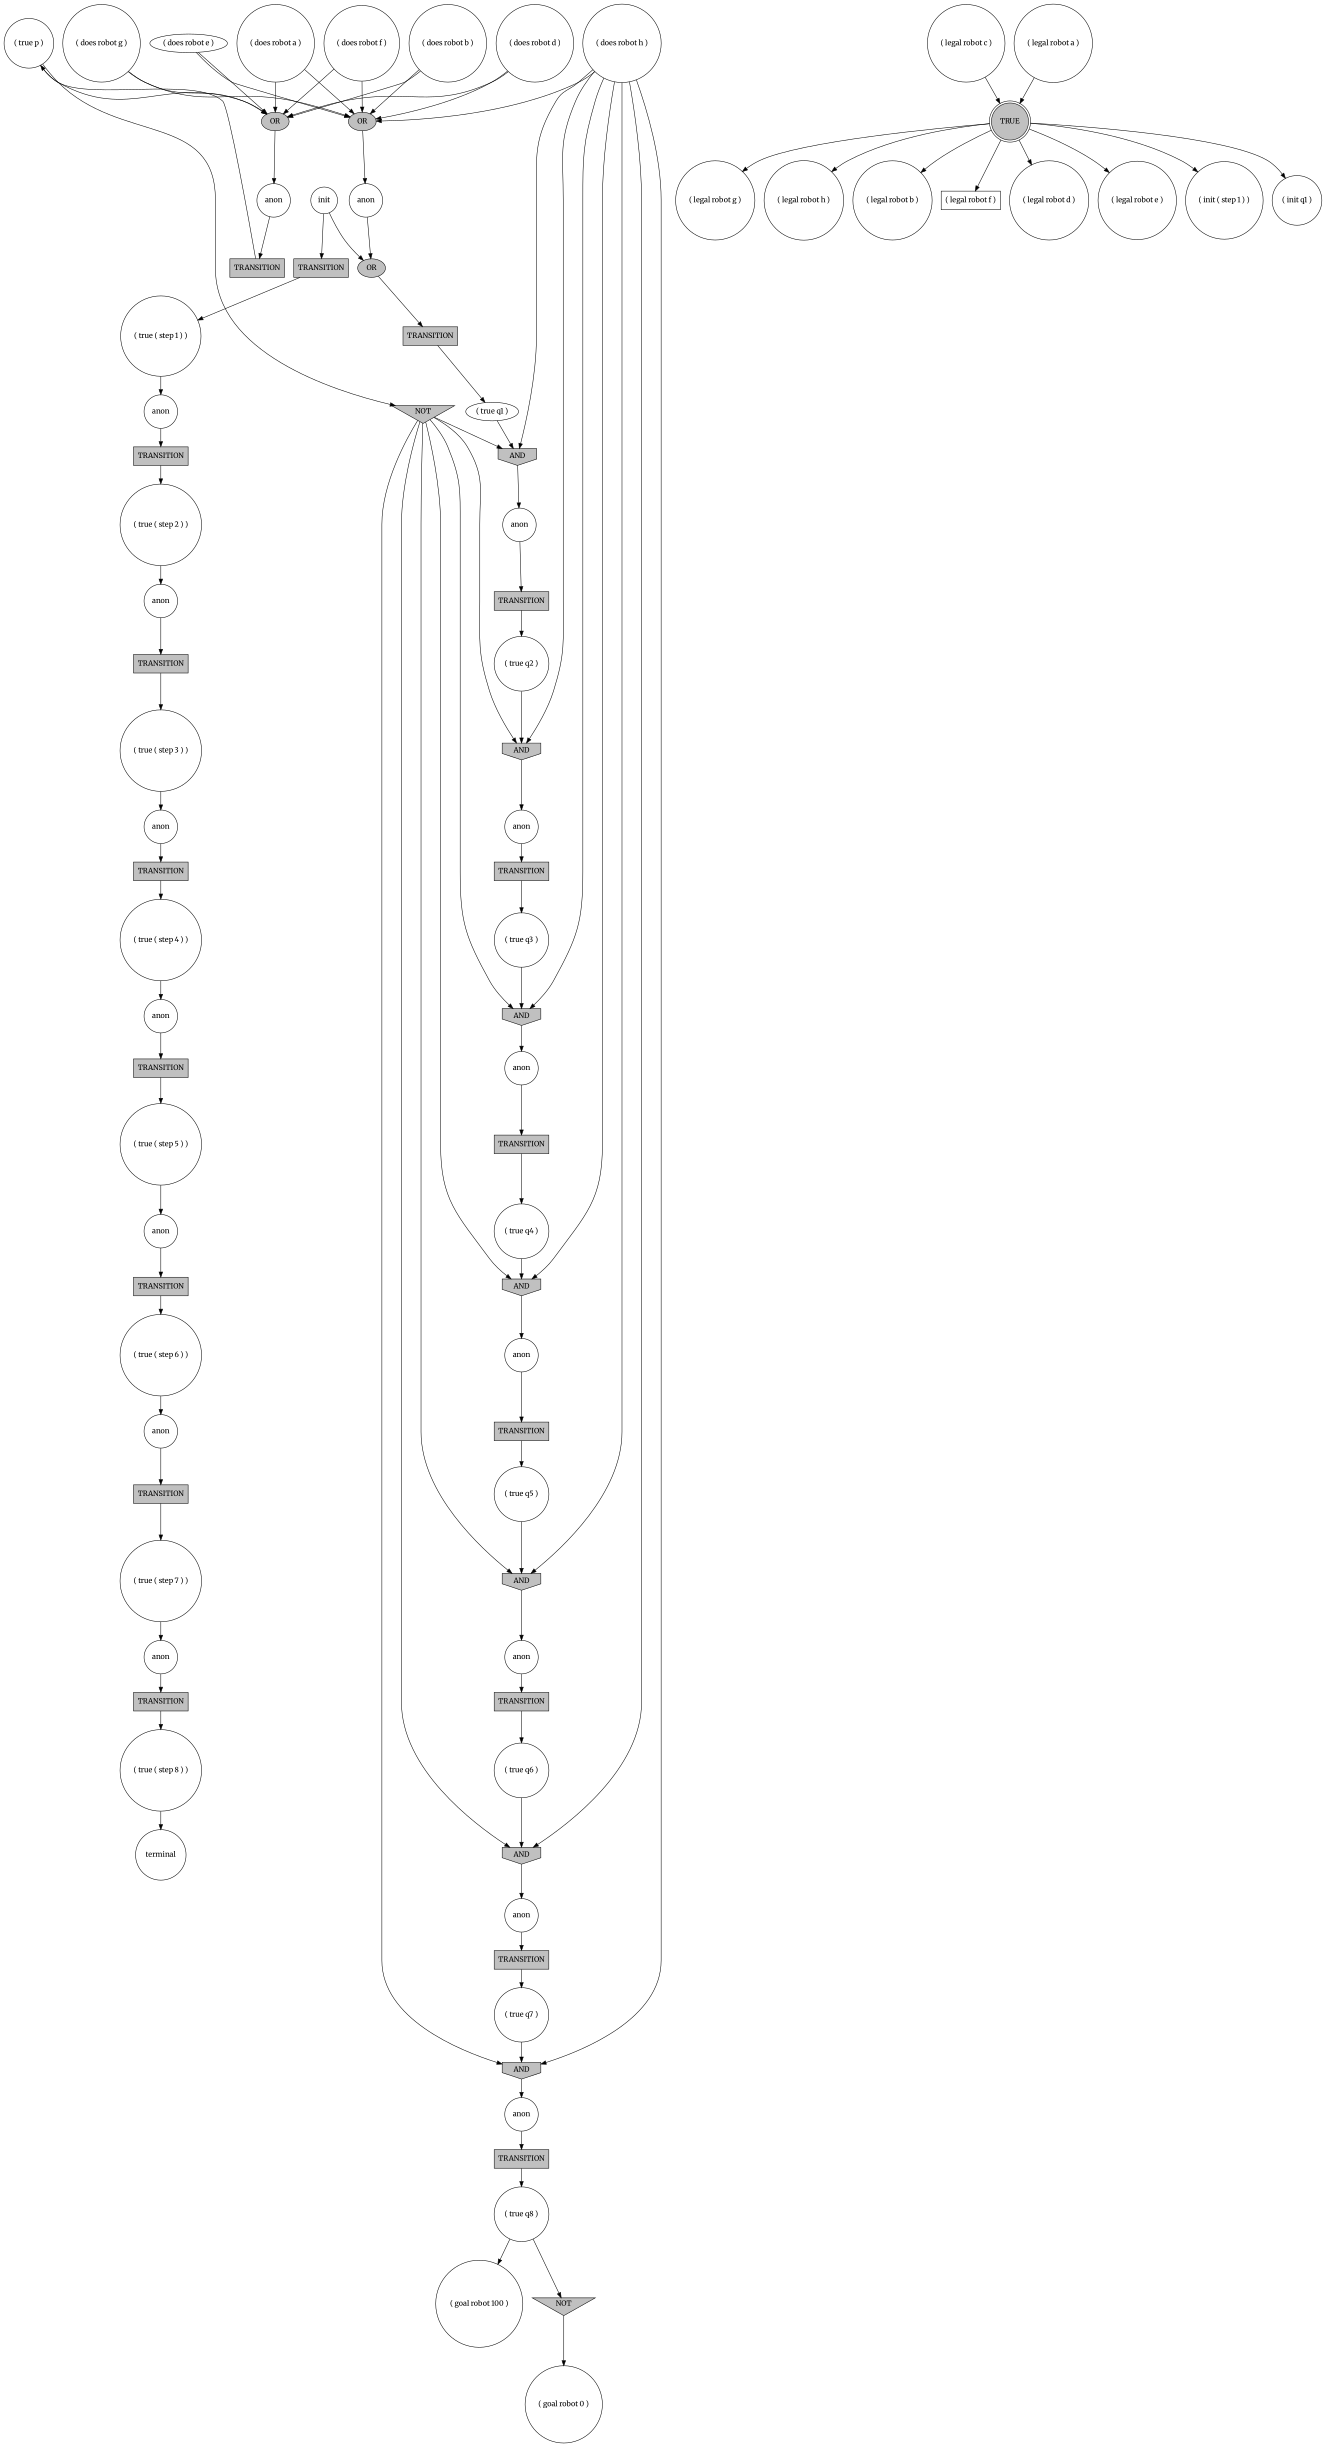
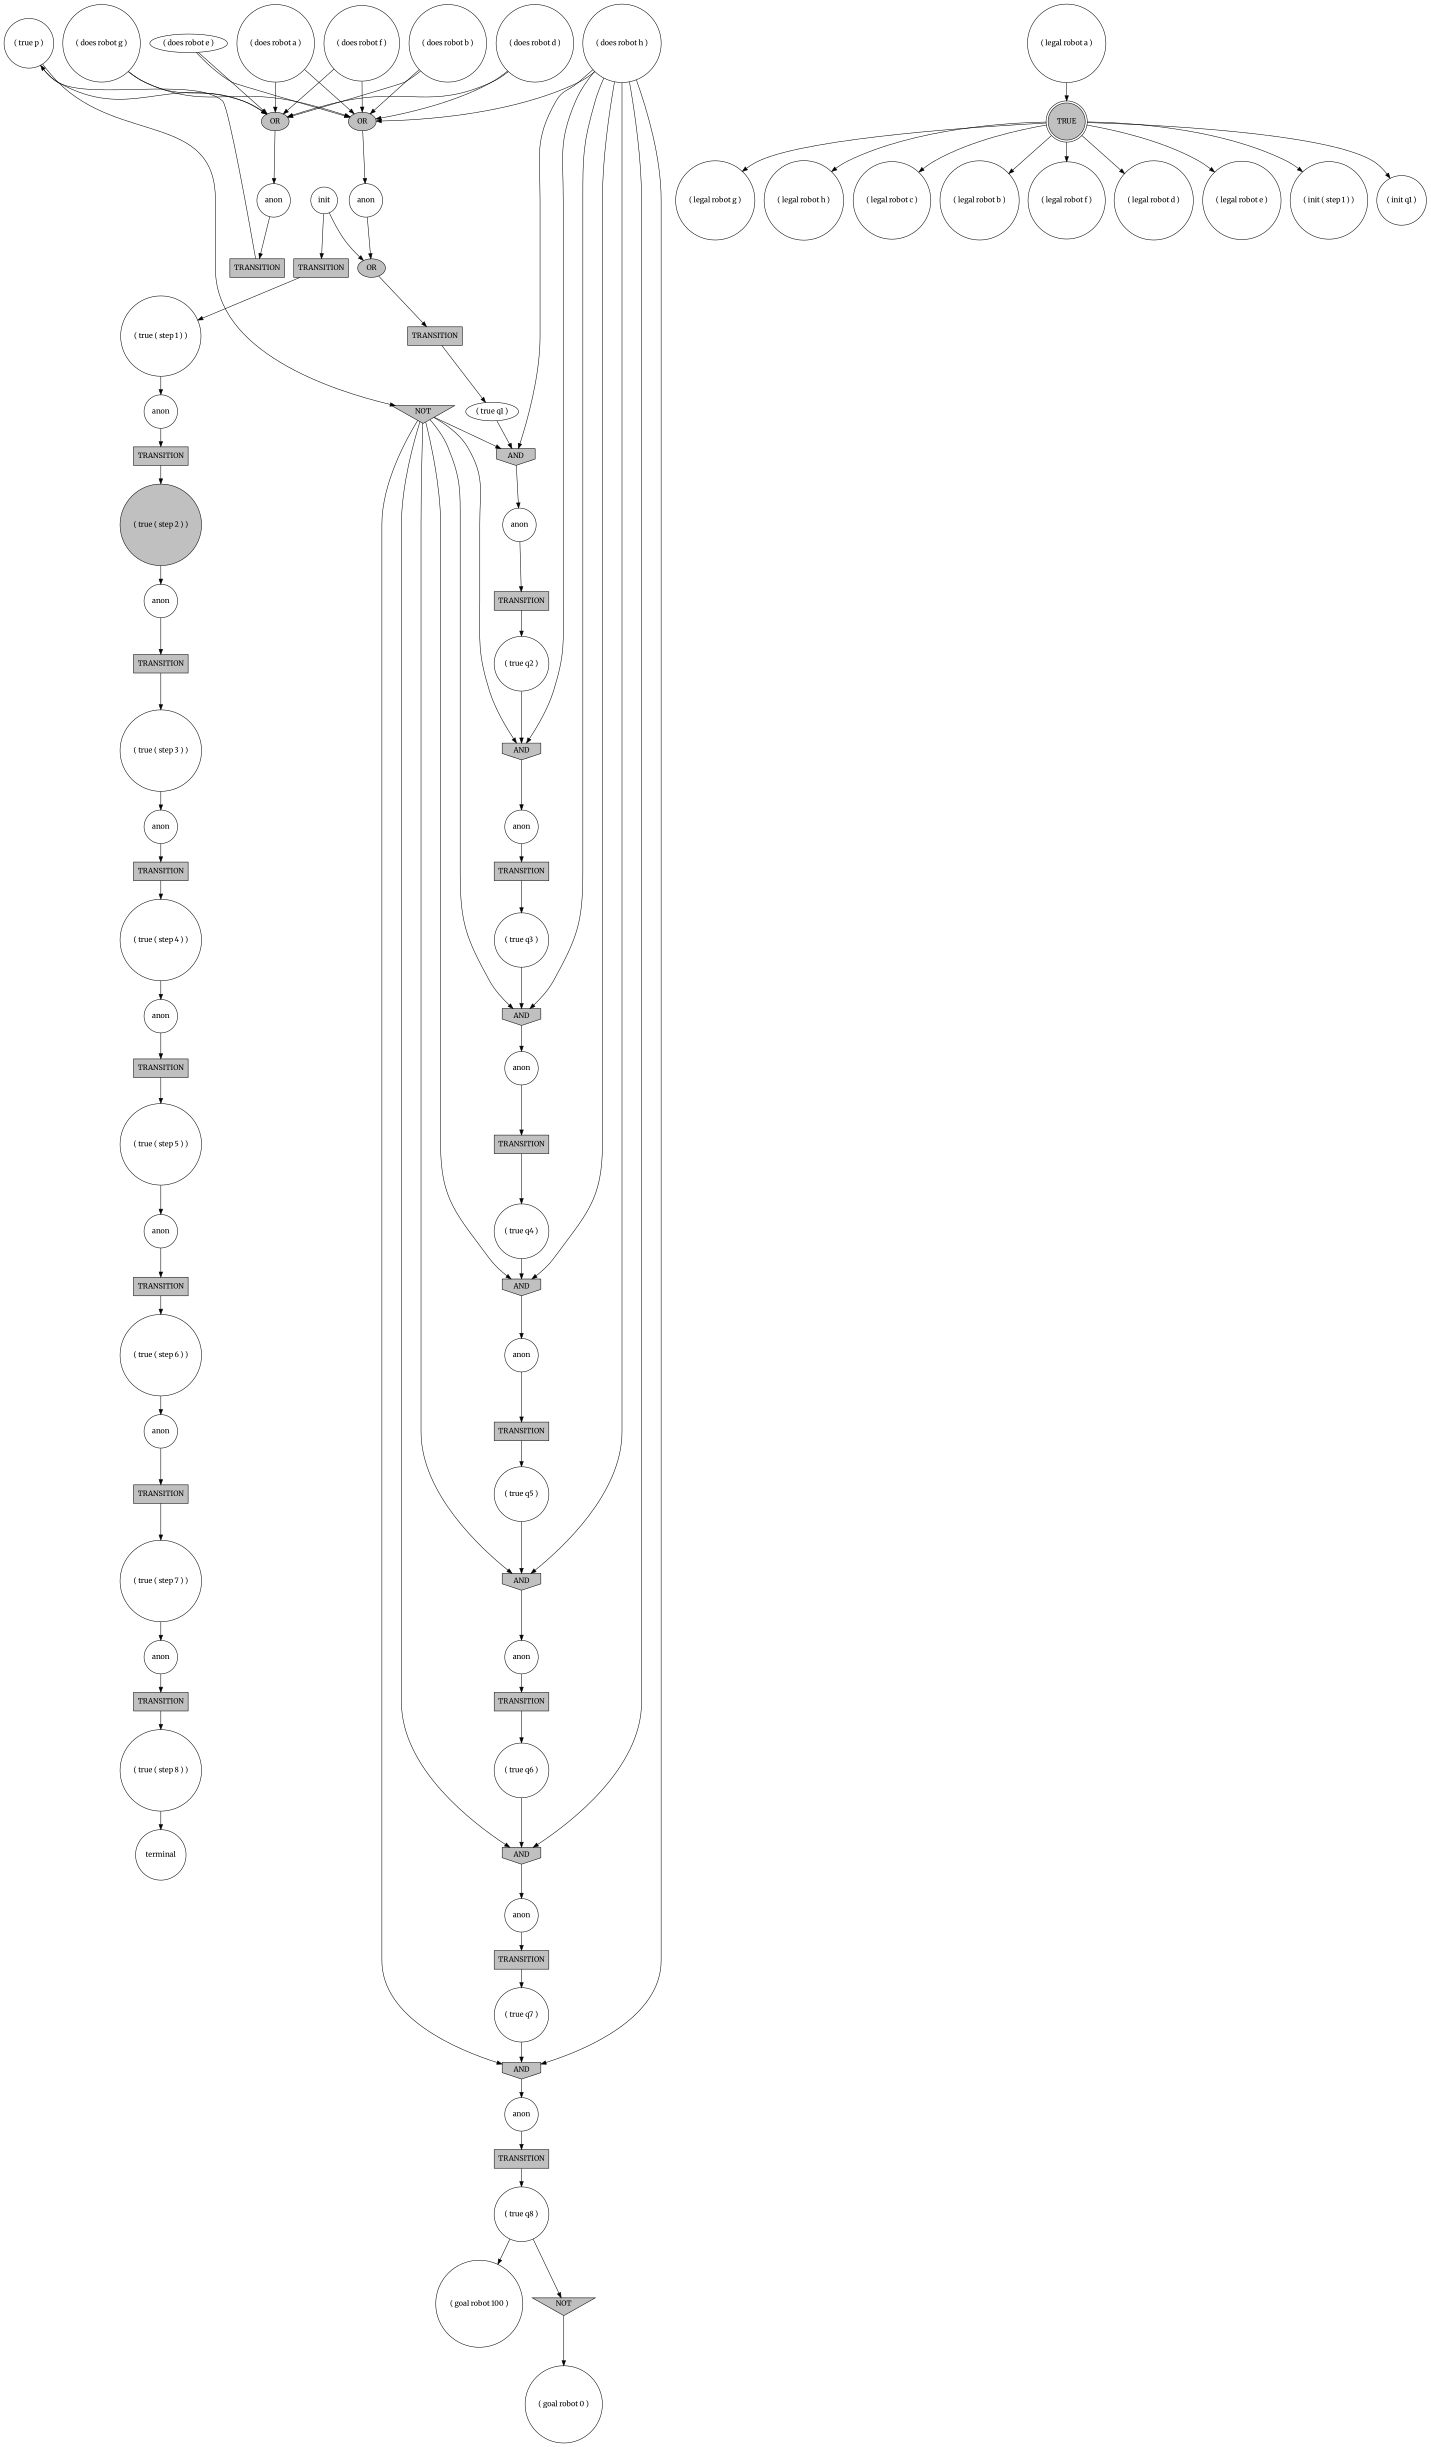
edge "( legal robot c )" -> "TRUE": reversed
node "( legal robot f )": shape box -> circle
node "( true ( step 2 ) )": fillcolor white -> grey
